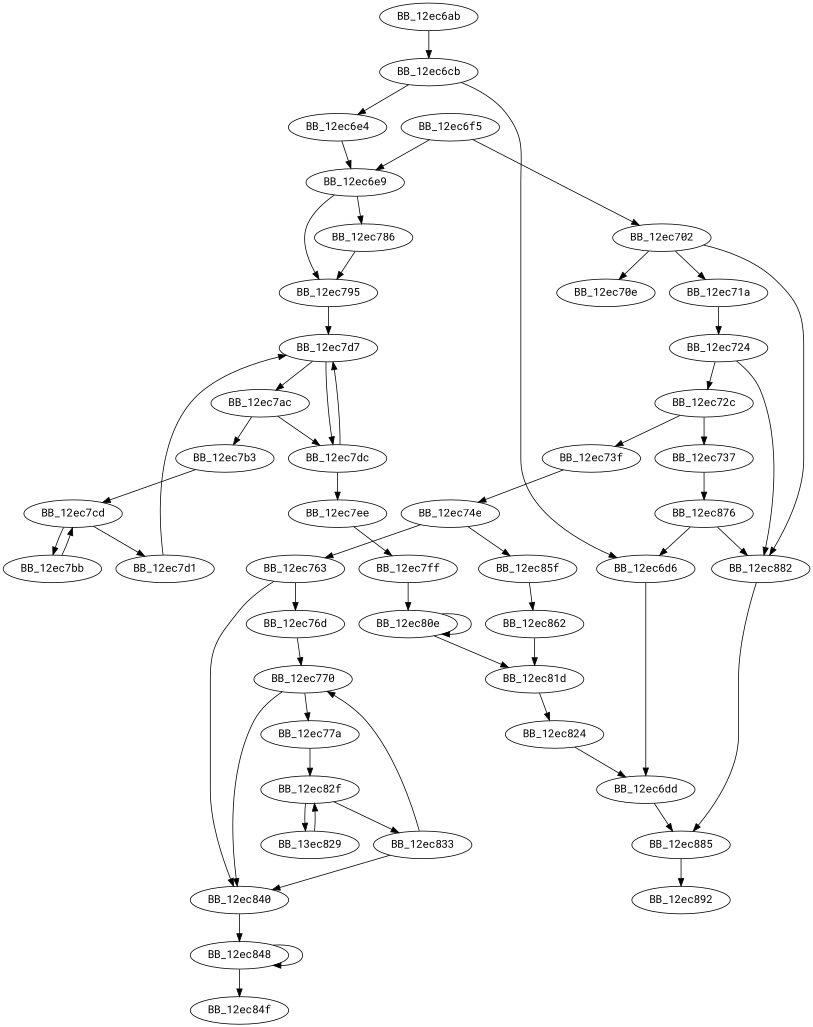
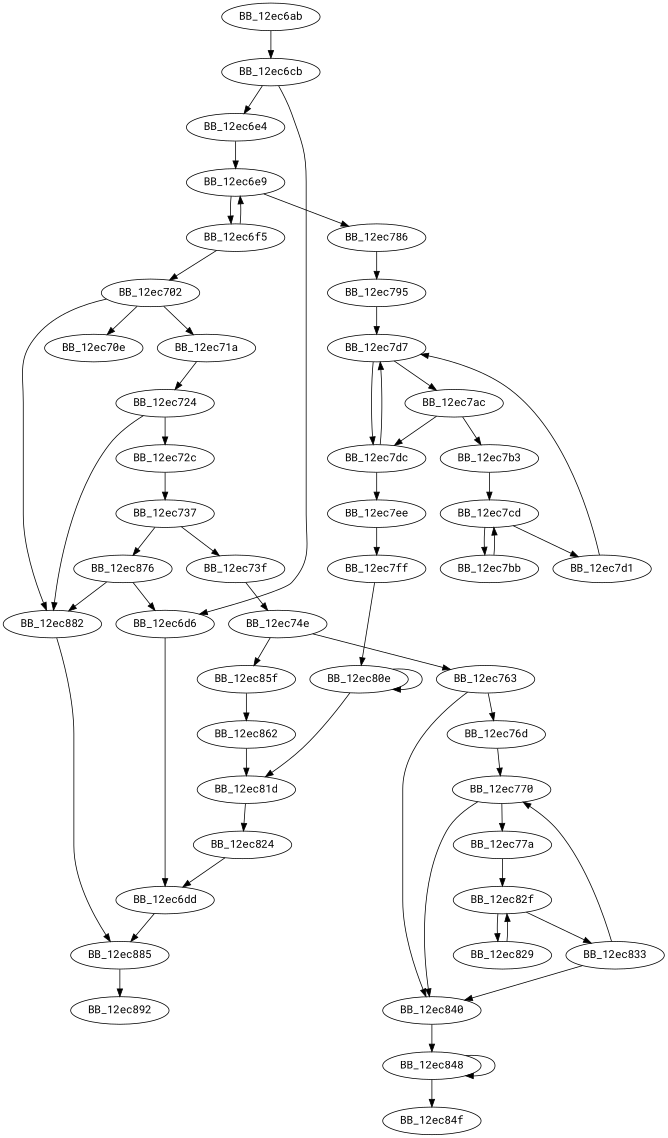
edge "BB_12ec6e9" -> "BB_12ec795": now "BB_12ec6e9" -> "BB_12ec6f5"
edge "BB_12ec72c" -> "BB_12ec73f": now "BB_12ec737" -> "BB_12ec73f"
node "BB_13ec829": label "BB_13ec829" -> "BB_12ec829"
